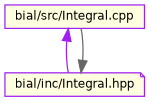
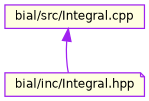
edge "bial/src/Integral.cpp" -> "bial/inc/Integral.hpp": removed
